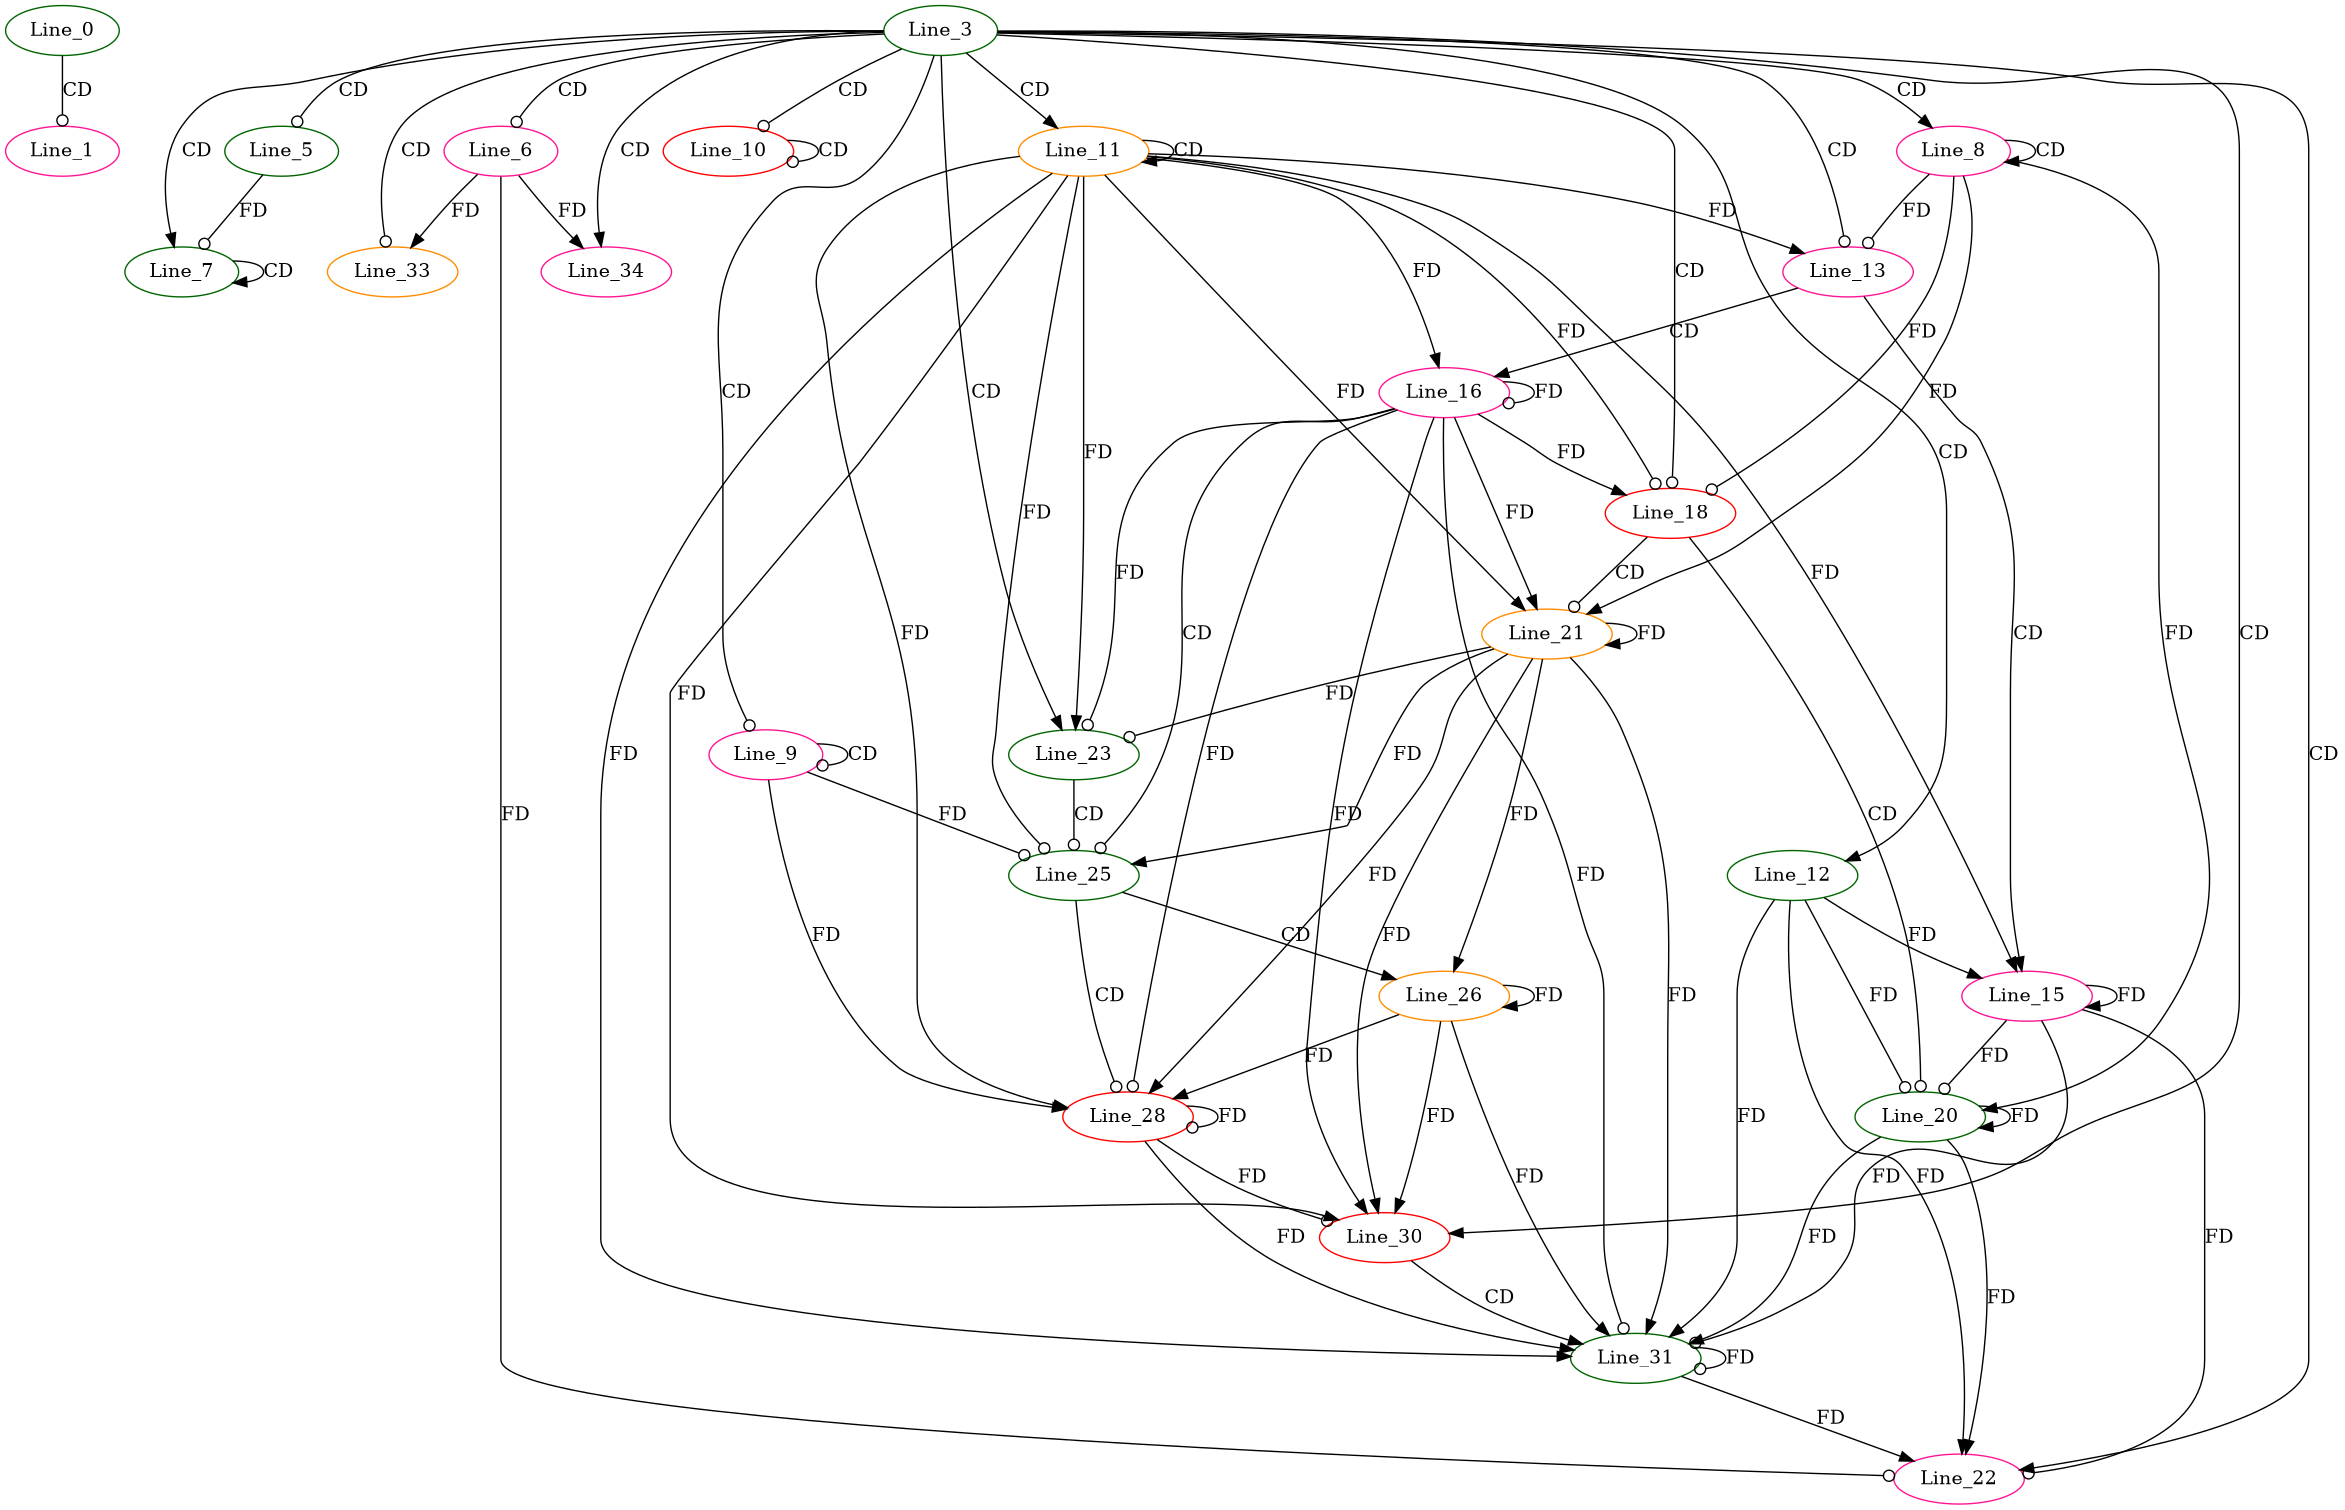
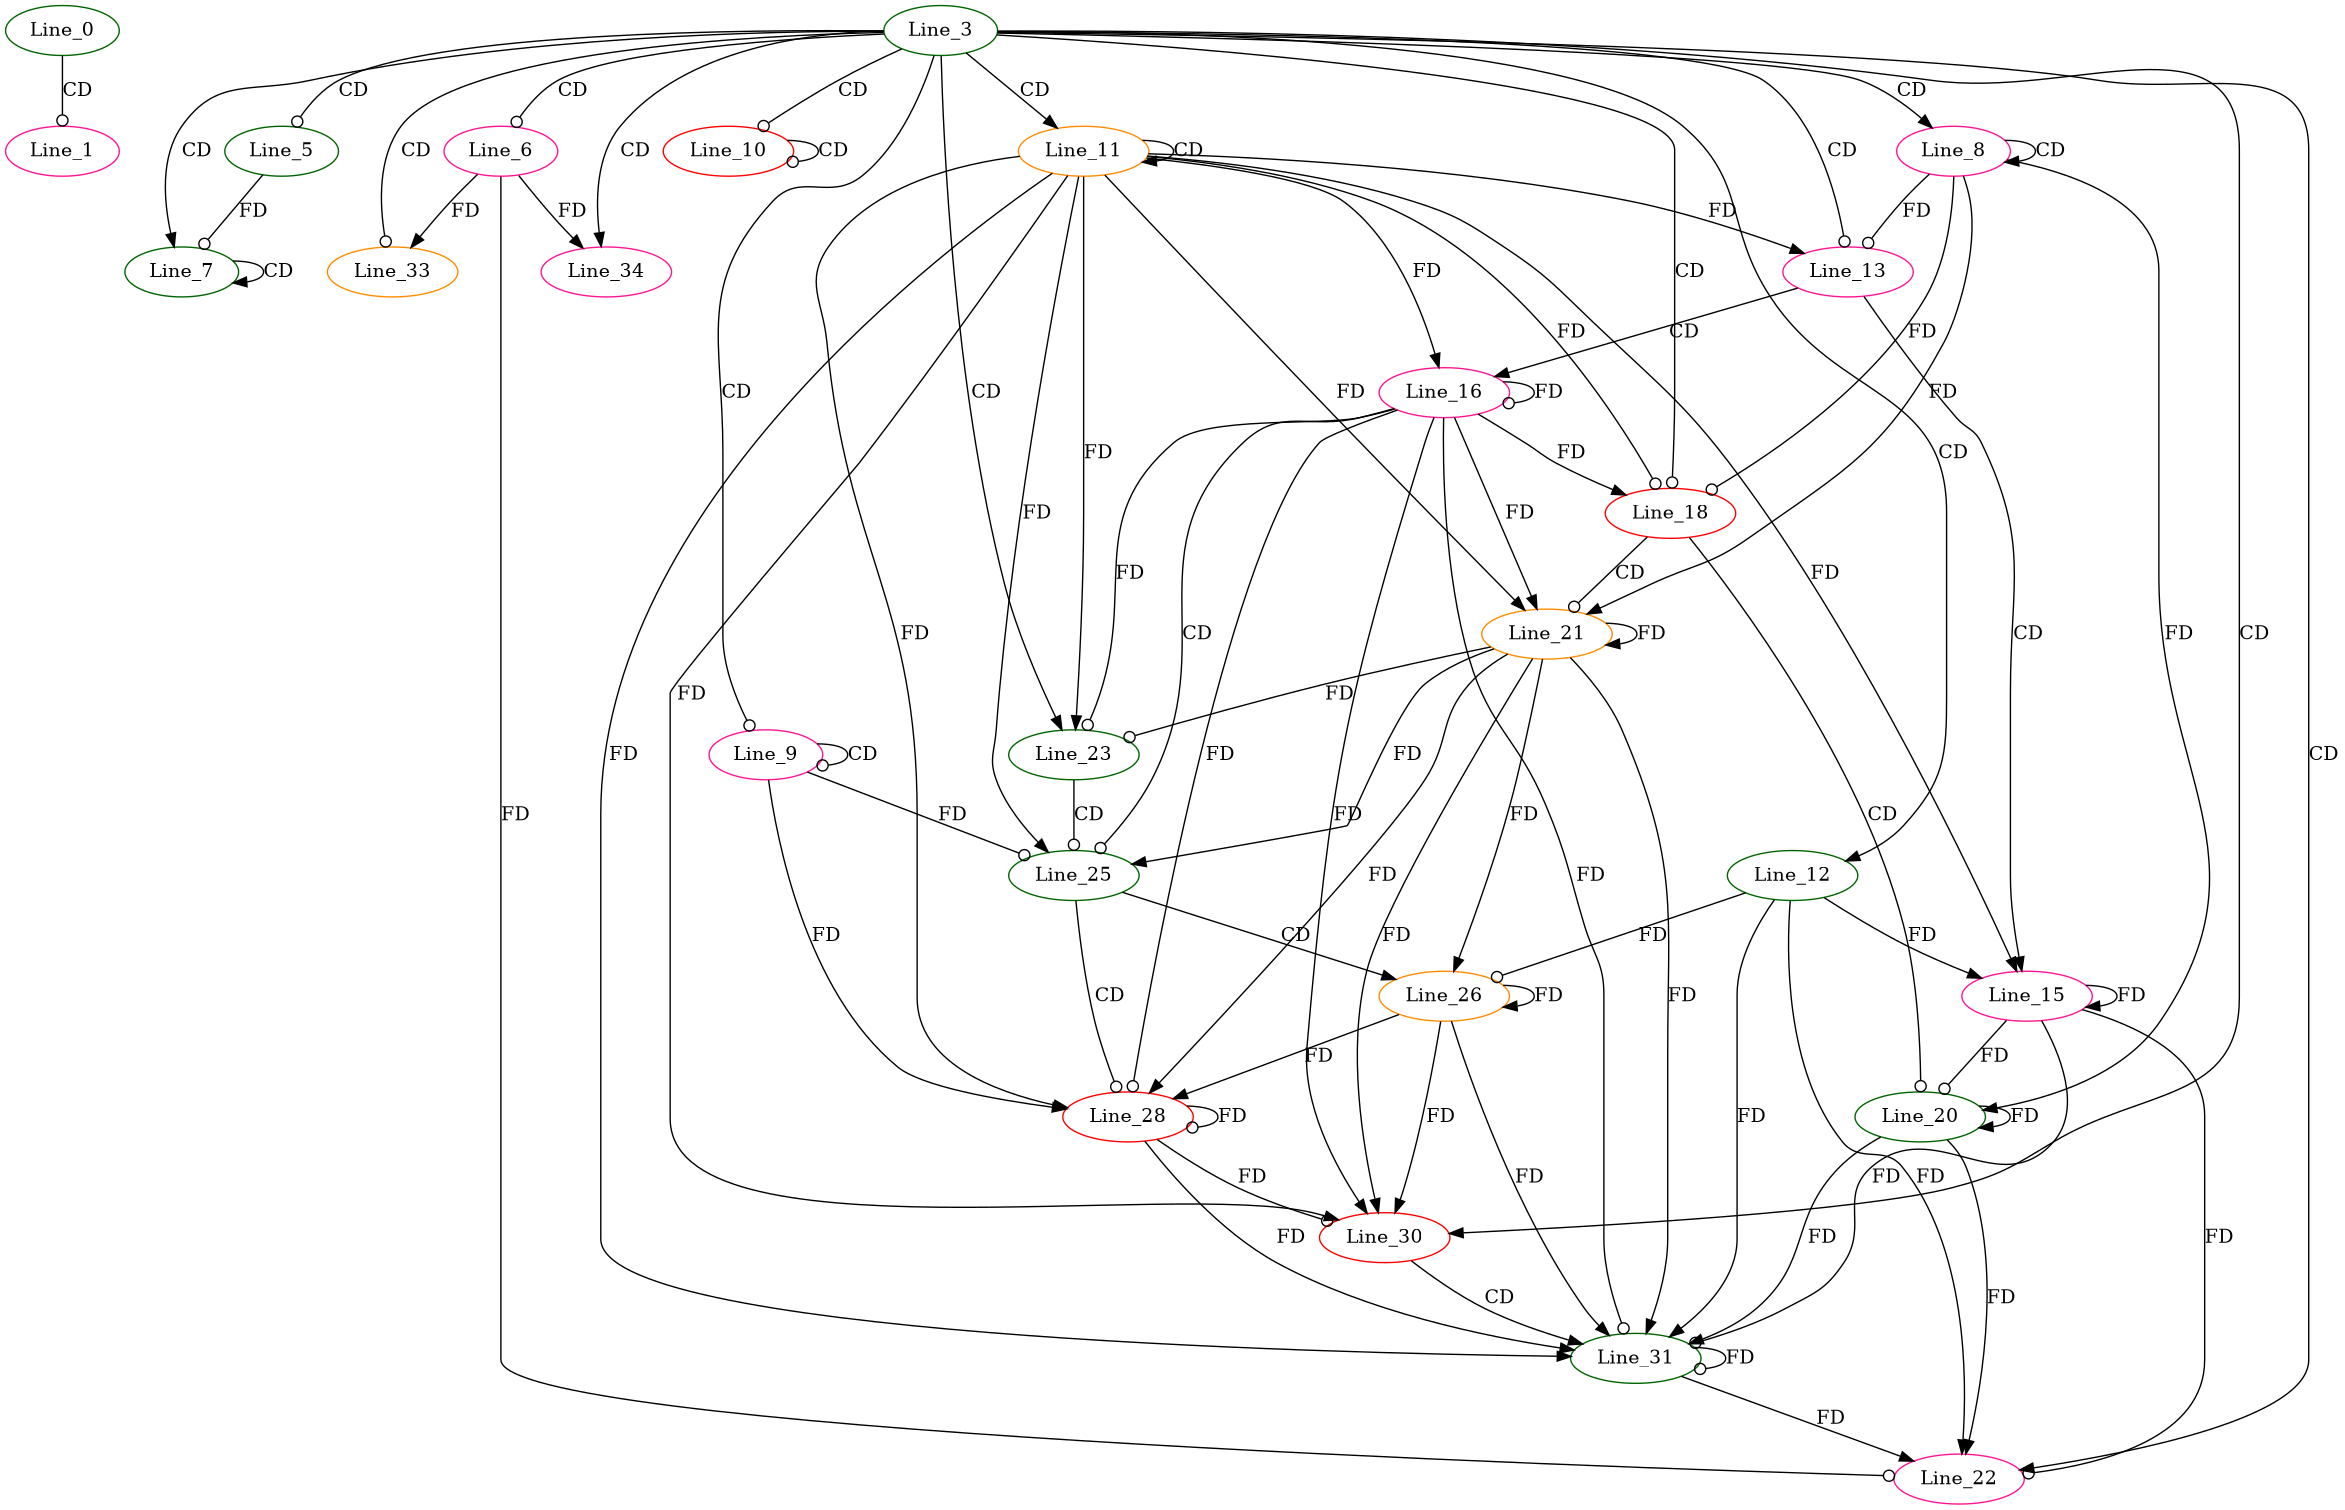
edge "Line_11" -> "Line_25": arrowhead odot -> normal
edge "Line_12" -> "Line_20": now "Line_12" -> "Line_26"
